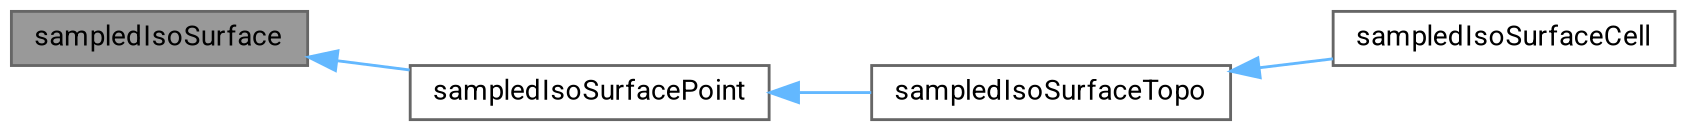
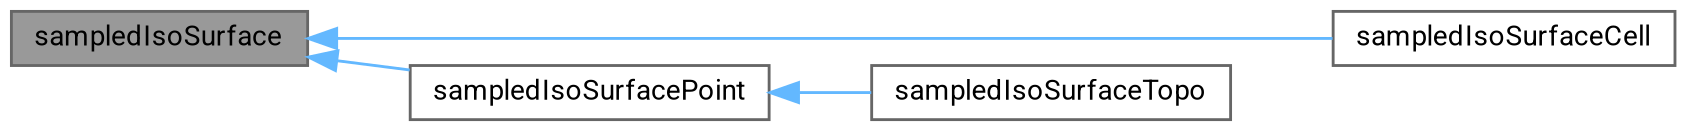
edge "sampledIsoSurfaceCell" -> "sampledIsoSurfaceTopo": now "sampledIsoSurfaceCell" -> "sampledIsoSurface"
